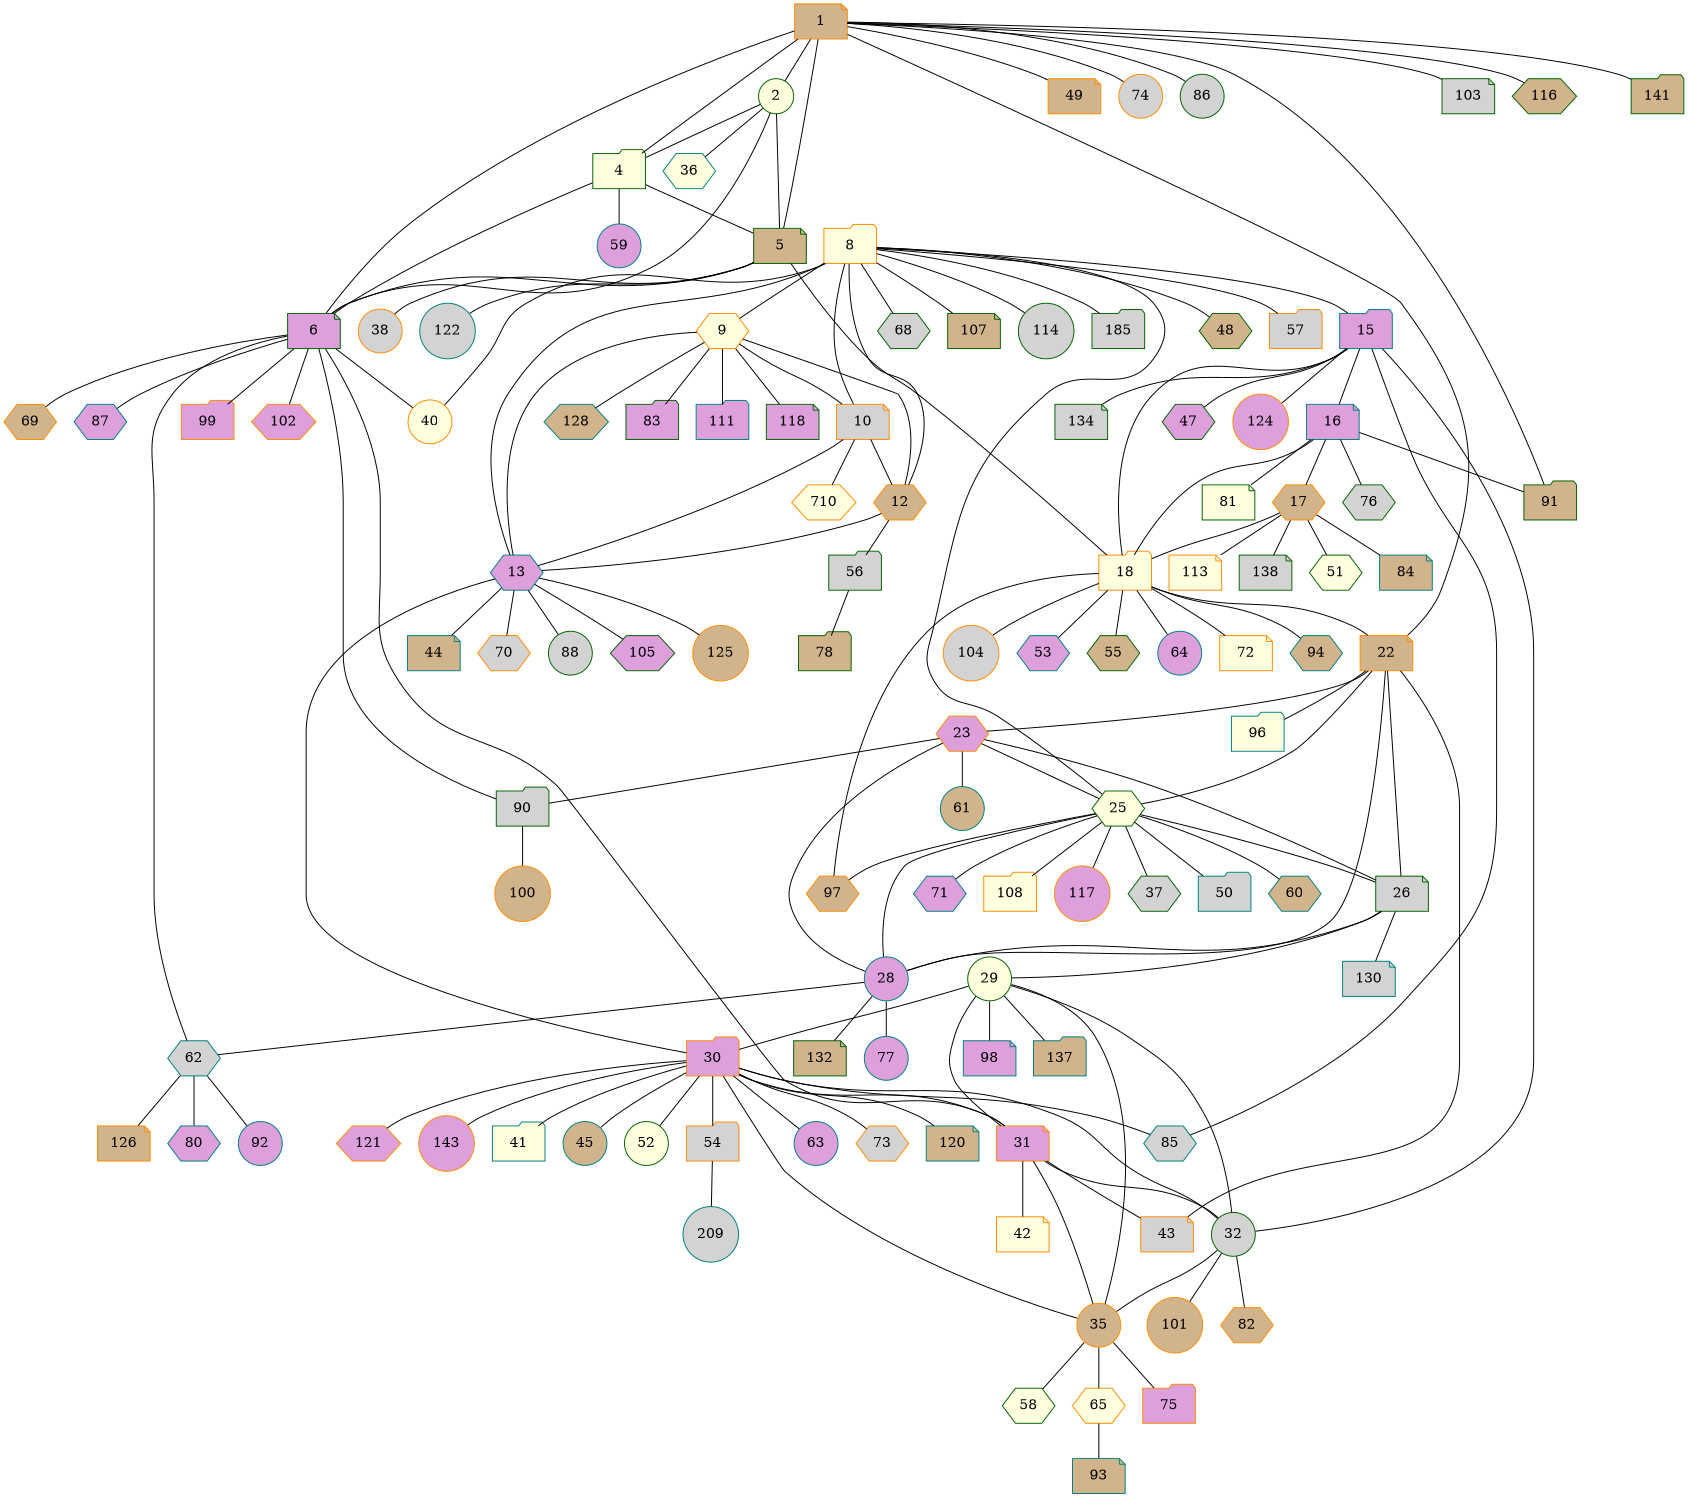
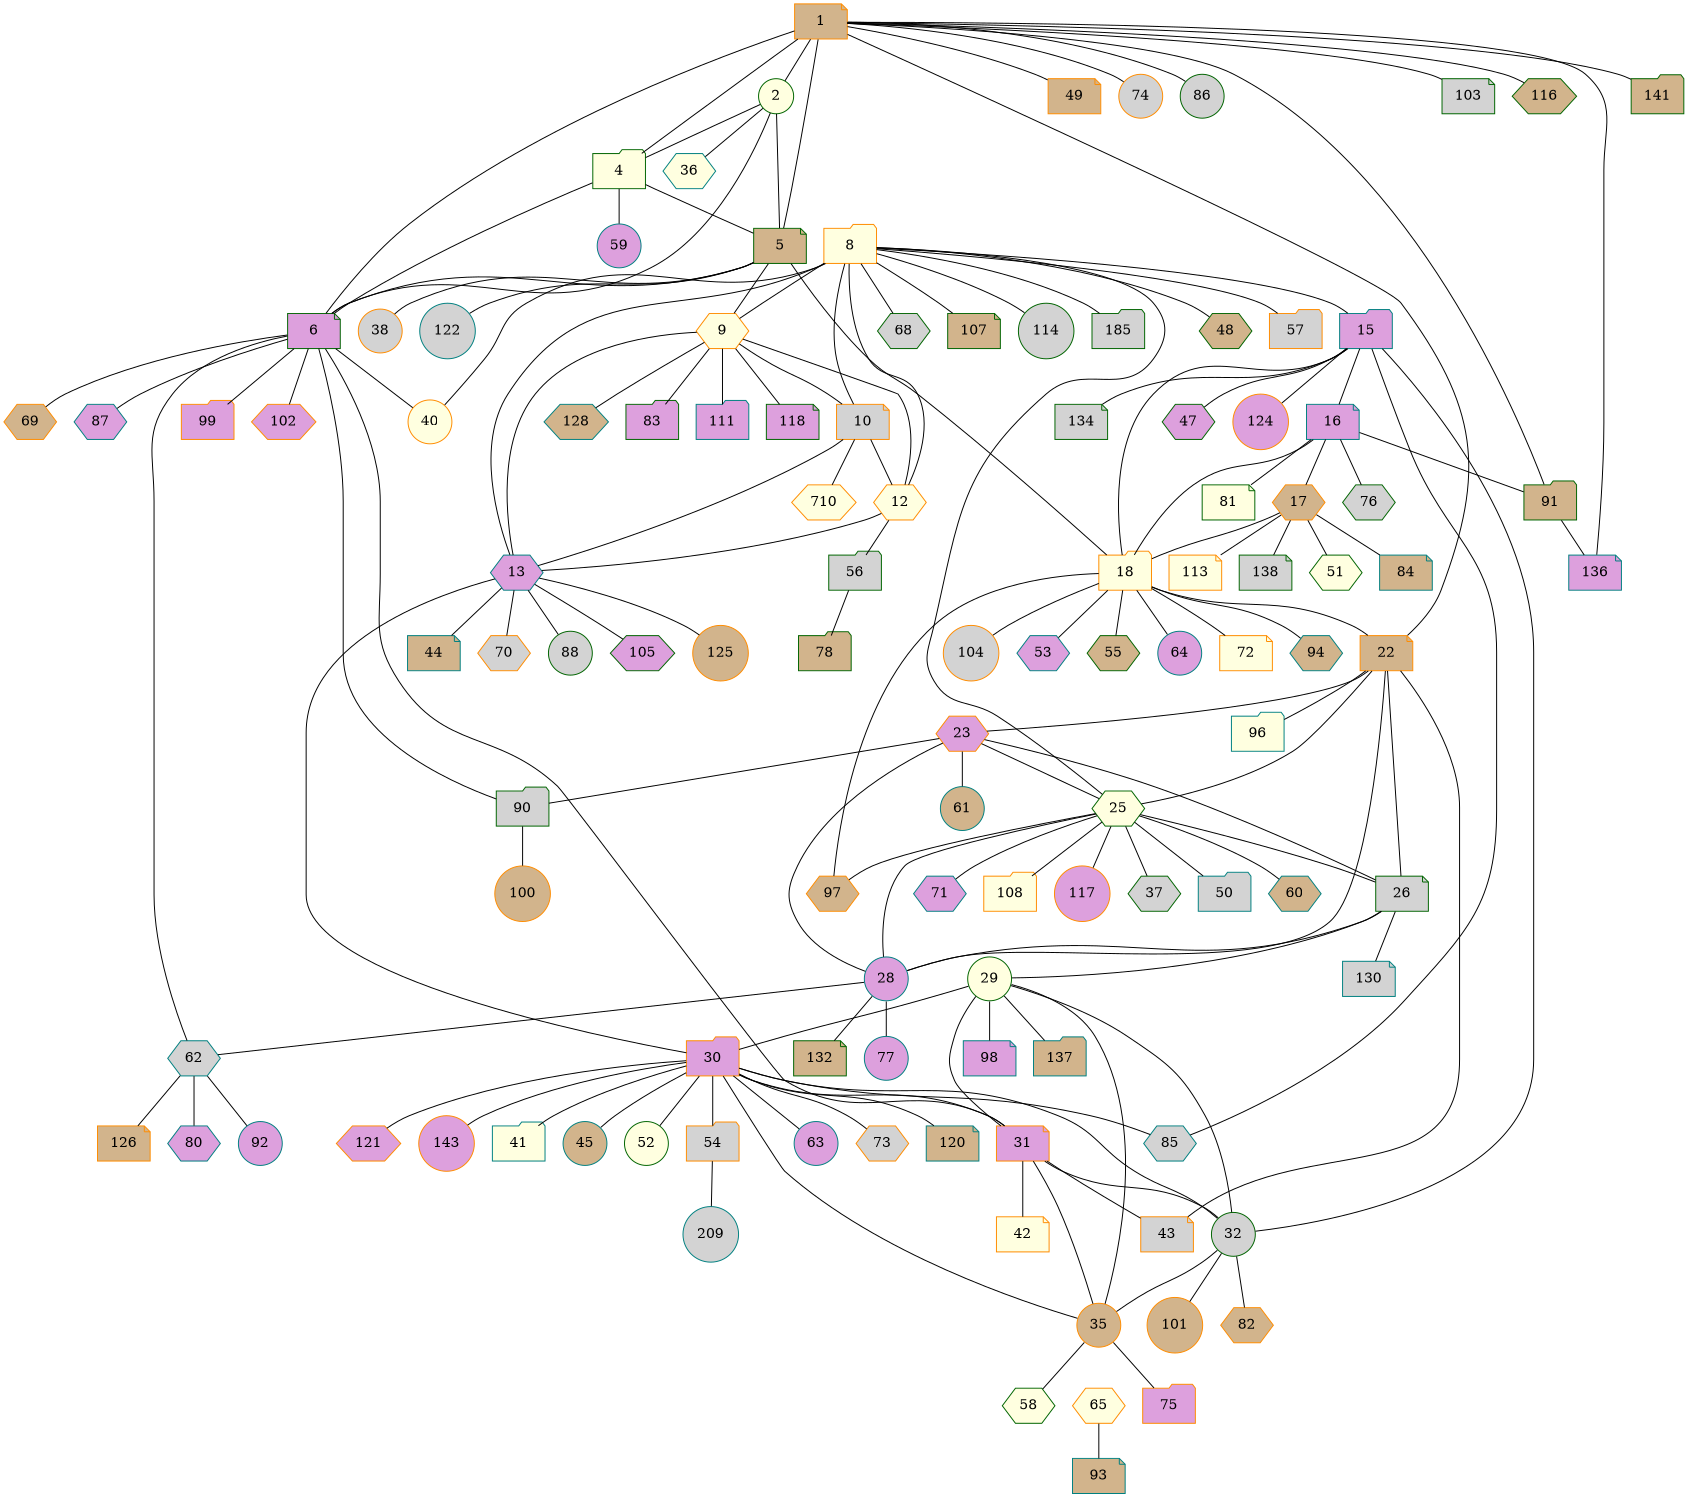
edge "5" -- "9": added
node "12": fillcolor tan -> lightyellow
node "136": added
edge "35" -- "65": removed
